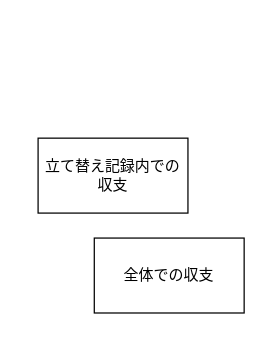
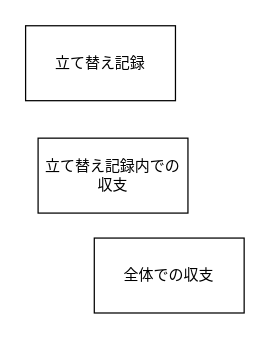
node "立て替え記録": added
